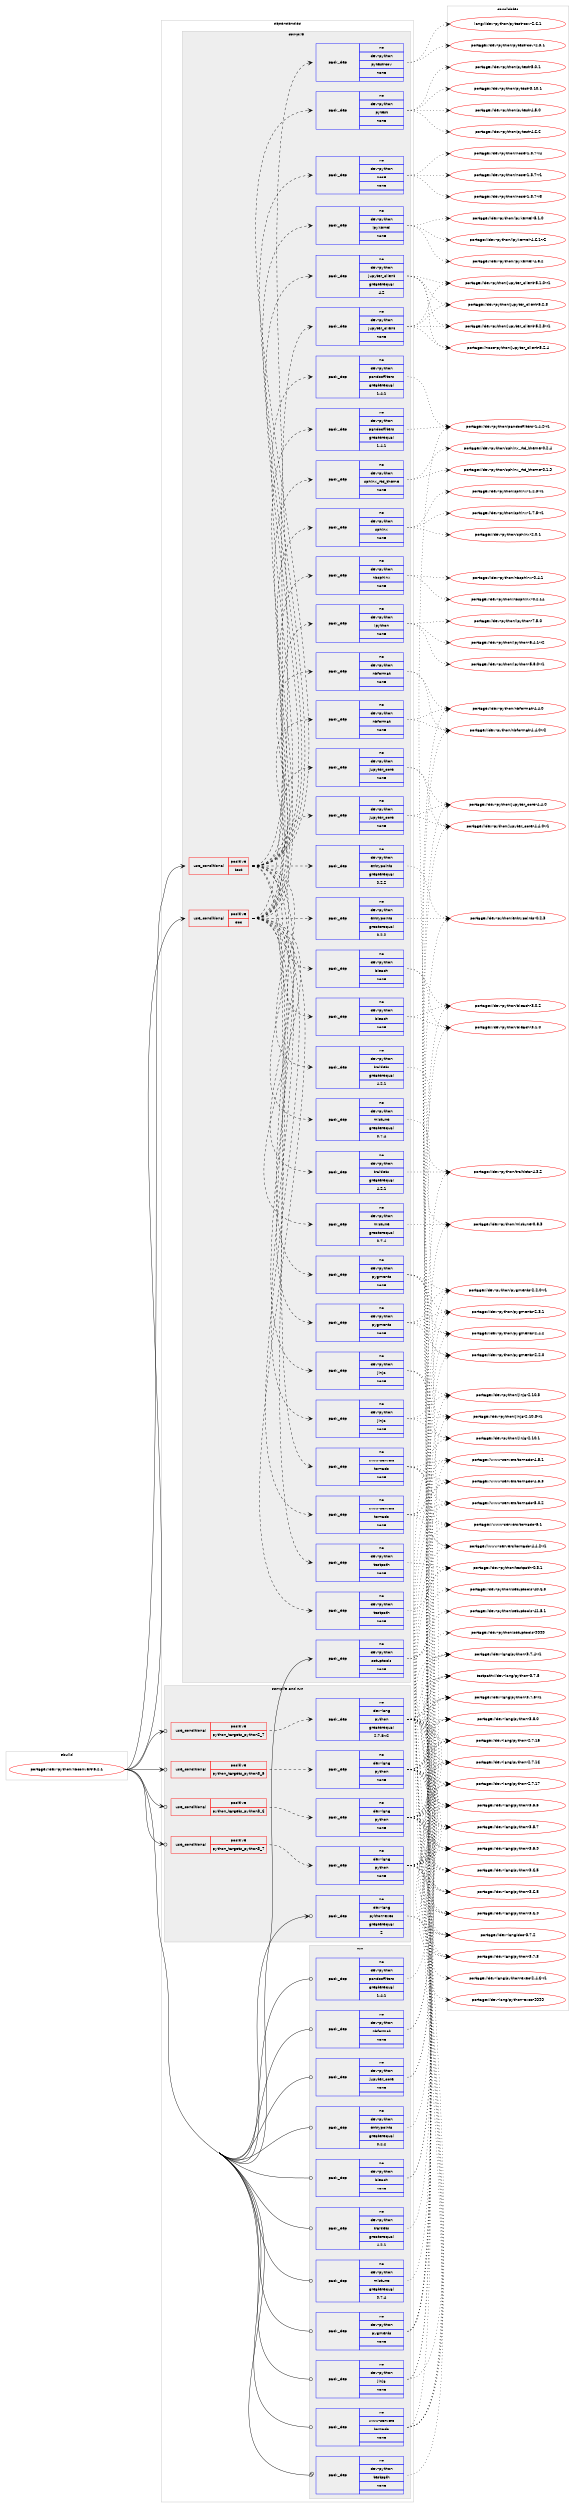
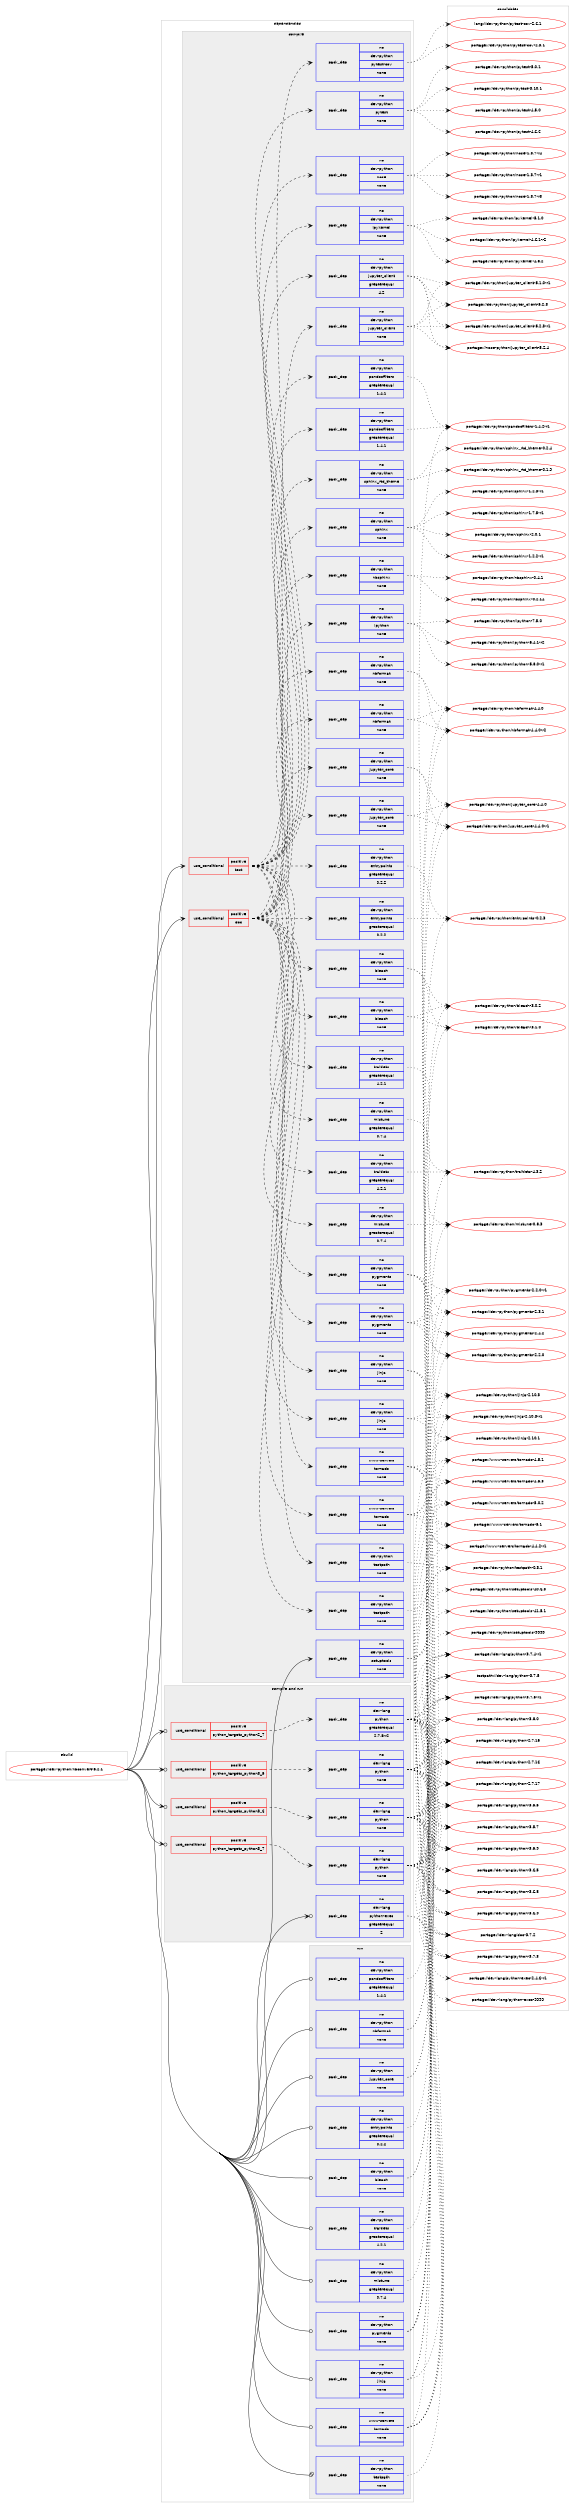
node "portage://dev-python/sphinx-1.2.2-r1": added
